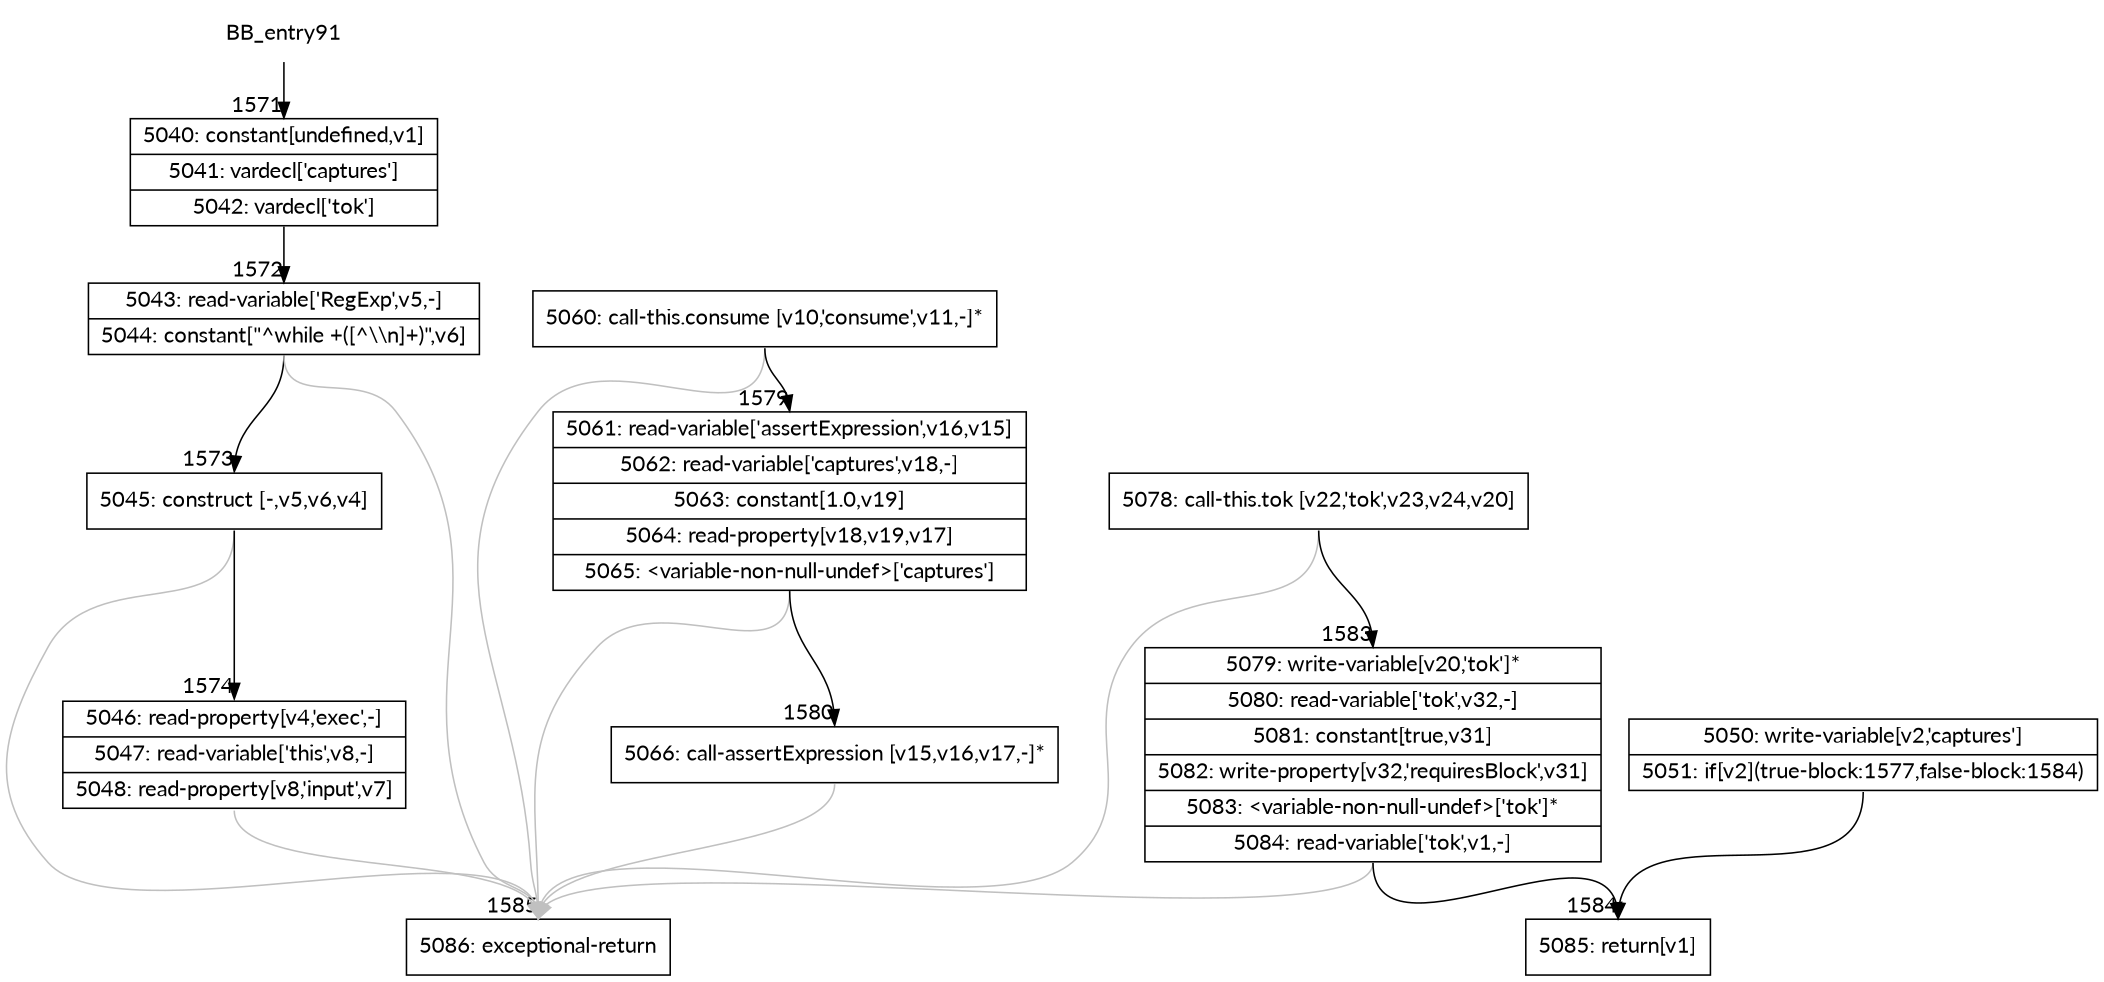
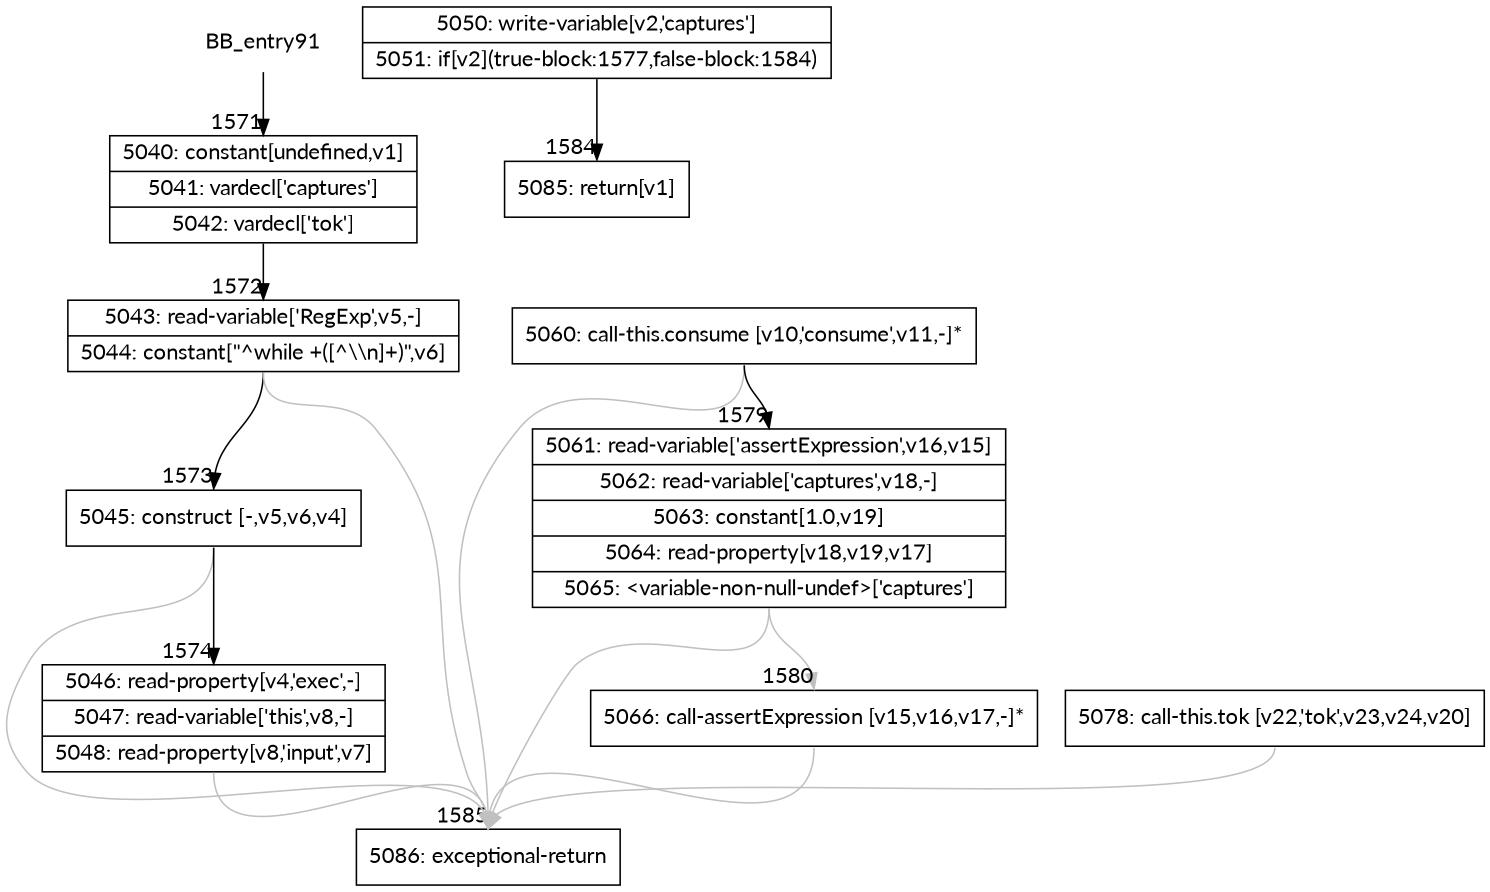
edge "5061: read-variable['assertExpression',v16,v15]" -> "5066: call-assertExpression [v15,v16,v17,-]*": color black -> gray
node "5079: write-variable[v20,'tok']*": removed
